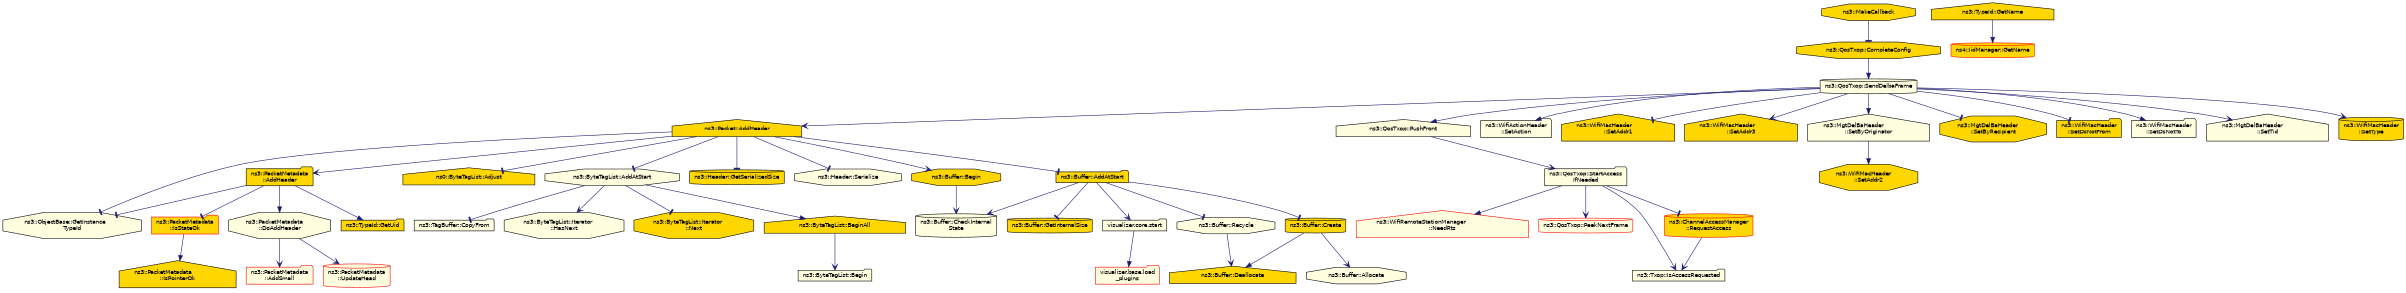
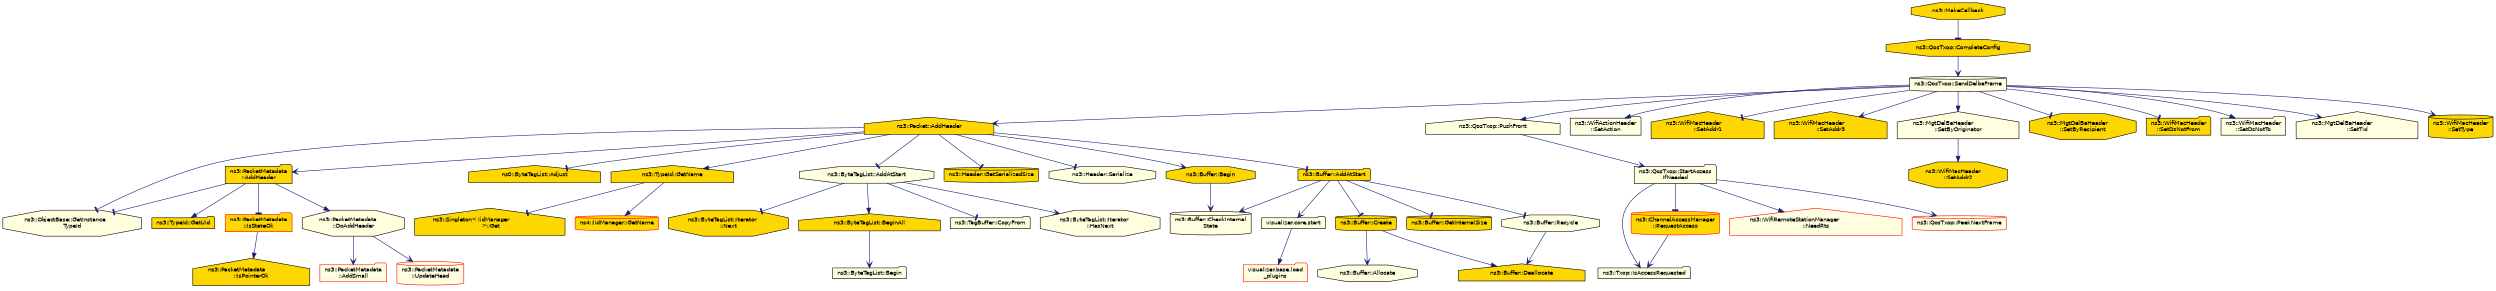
edge "ns3::QosTxop::CompleteConfig" -> "ns3::QosTxop::SendDelbaFrame": arrowhead normal -> vee
edge "ns3::Packet::AddHeader" -> "ns3::TypeId::GetName": added
node "ns3::Singleton< IidManager >::Get": added
